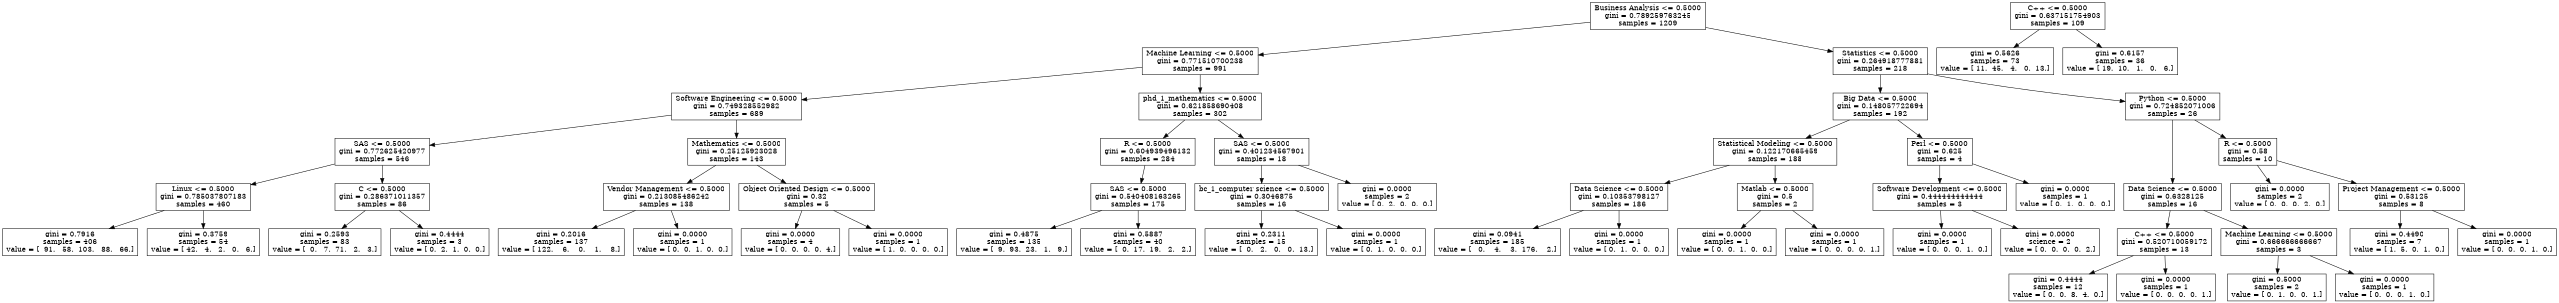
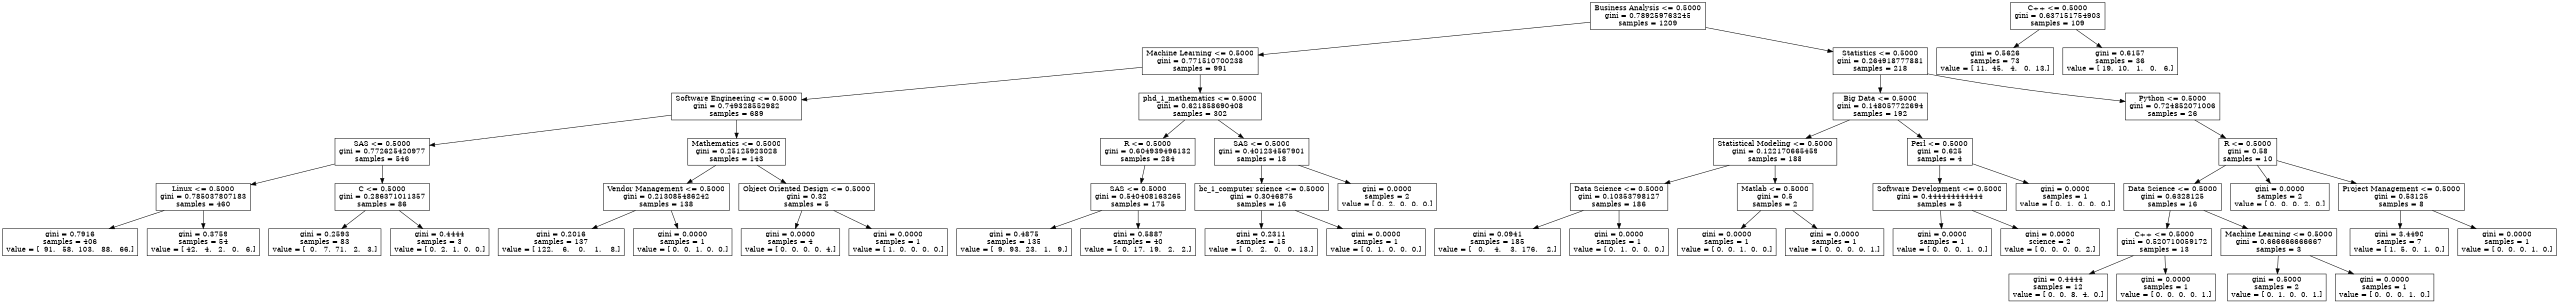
edge "Python <= 0.5000 gini = 0.724852071006 samples = 26" -> "Data Science <= 0.5000 gini = 0.6328125 samples = 16": now "R <= 0.5000 gini = 0.58 samples = 10" -> "Data Science <= 0.5000 gini = 0.6328125 samples = 16"
node "gini = 0.4490 samples = 7 value = [ 1.  5.  0.  1.  0.]": label "gini = 0.4490 samples = 7 value = [ 1.  5.  0.  1.  0.]" -> "gini = 3.4490 samples = 7 value = [ 1.  5.  0.  1.  0.]"
